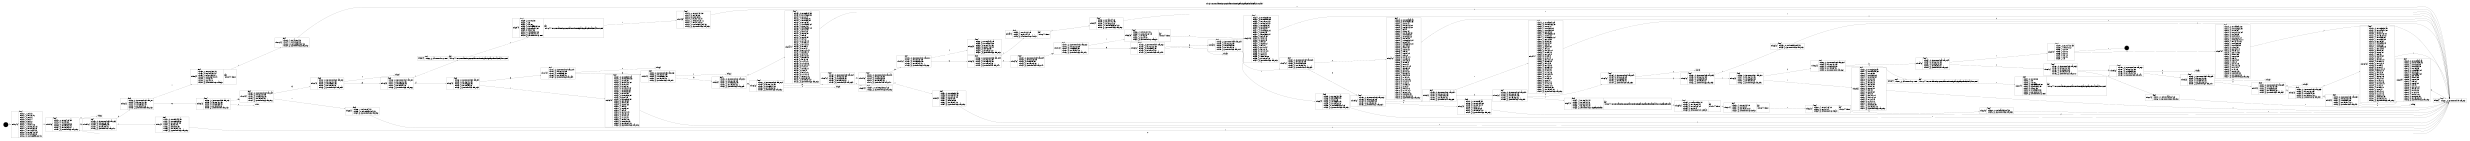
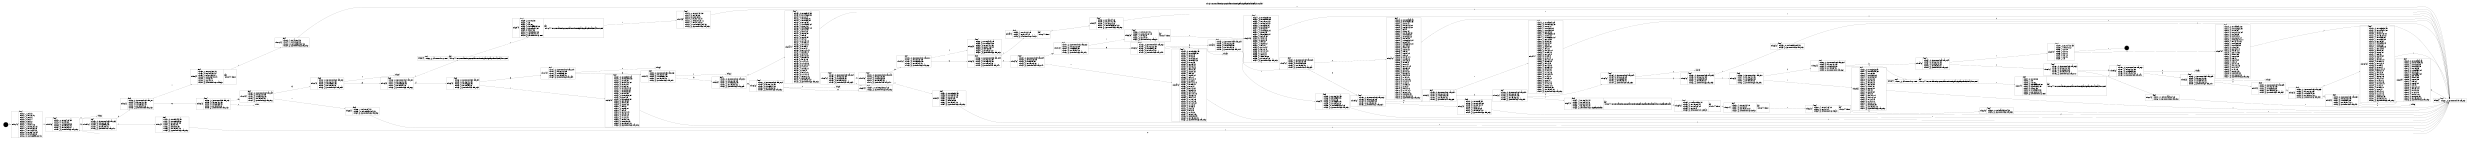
node "0x4022ad [137]": added
node "0x40259d": removed
edge "0x401cc8 [28]" -> "0x401ce4 [28]": now "0x401cc8 [28]" -> "0x4023b9 [15]"
